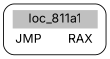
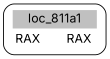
node "loc_811a1": text "JMP        RAX" -> "RAX        RAX"
